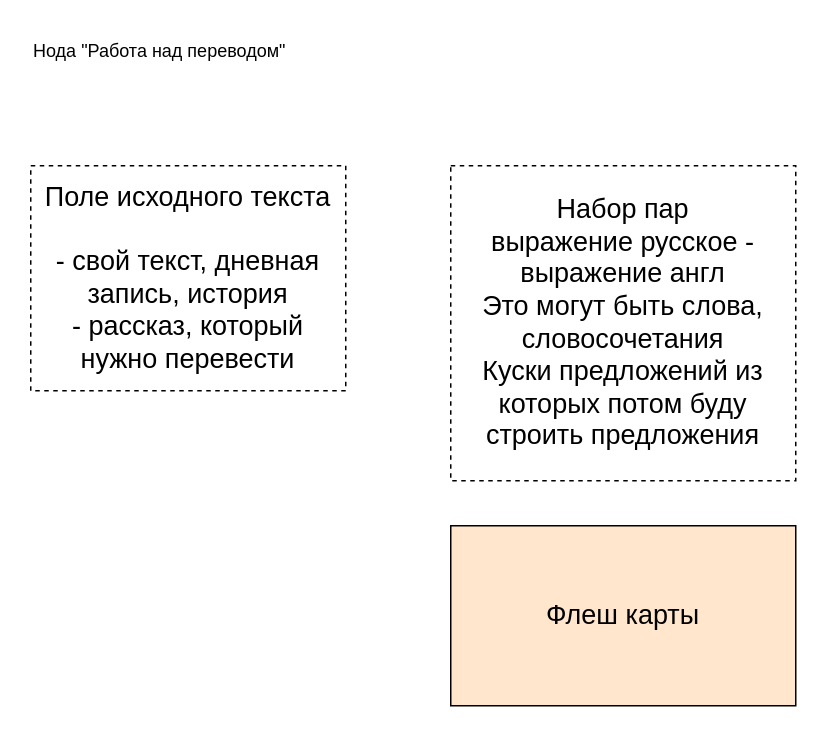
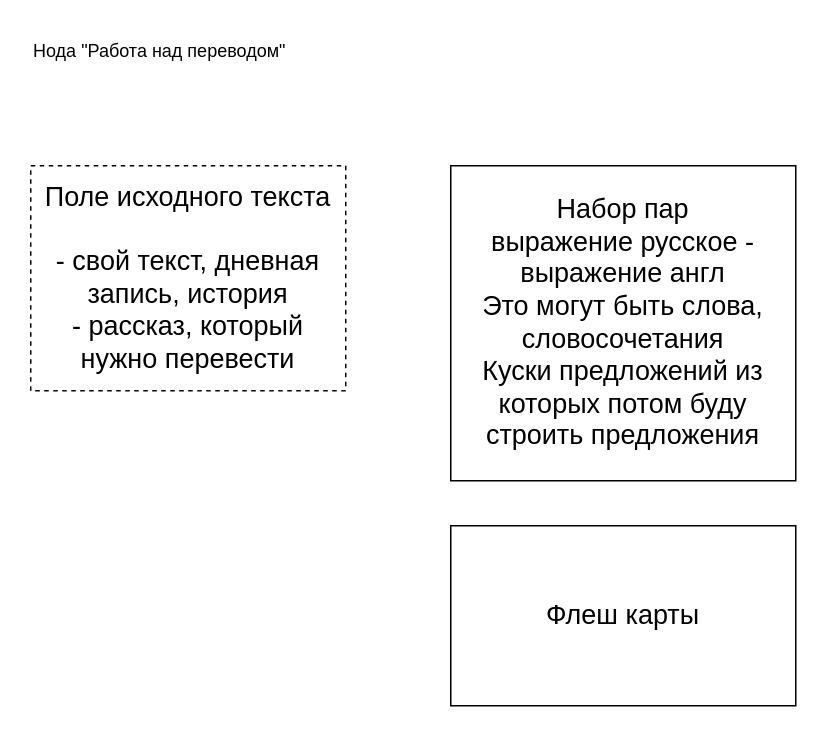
node "Набор пар выражение русское - выражение англ Это могут быть слова, словосочетания Куски предложений из которых потом буду строить предложения": style dashed -> solid
node "Флеш карты": fillcolor #ffe6cc -> #ffffff
